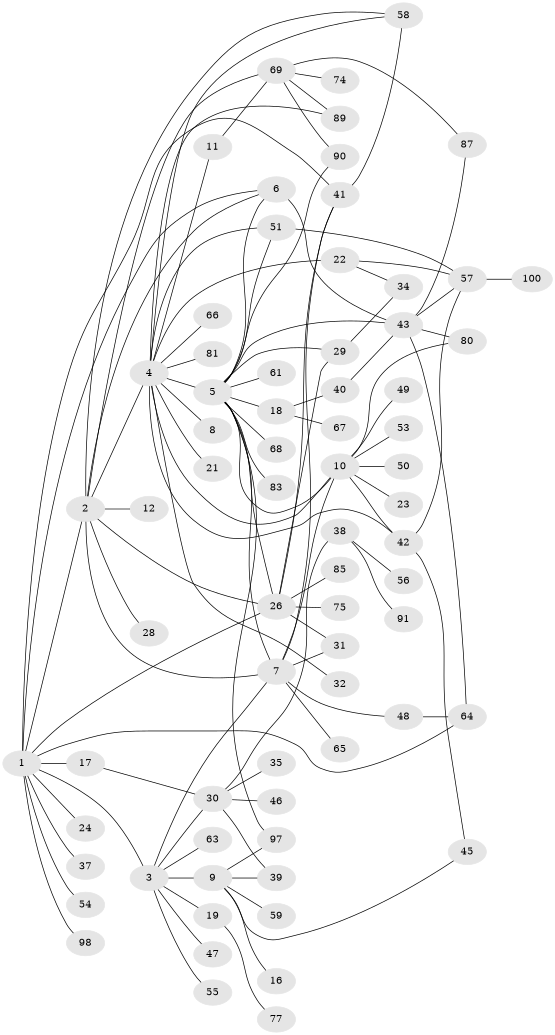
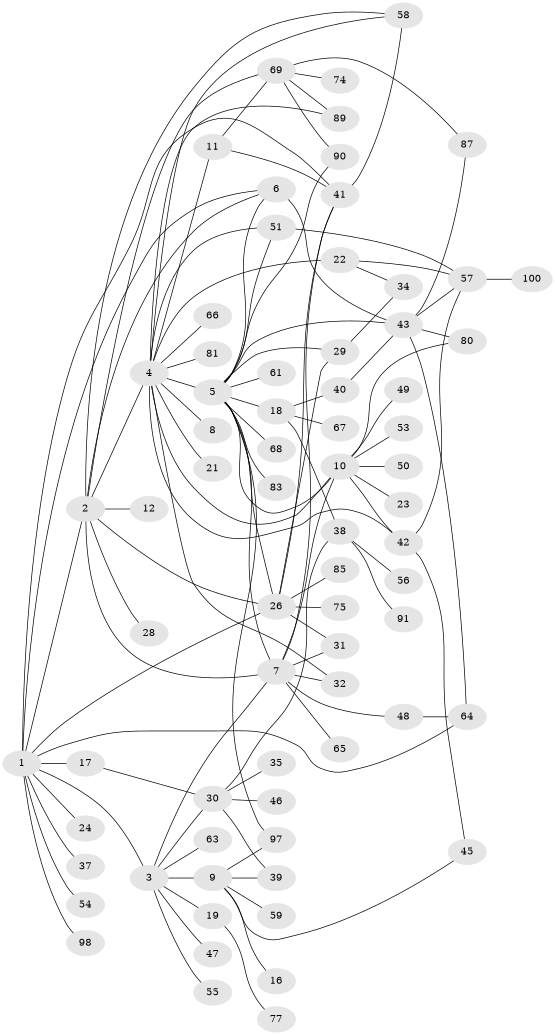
edge "11" -- "41": added
edge "18" -- "38": added
edge "7" -- "32": added
